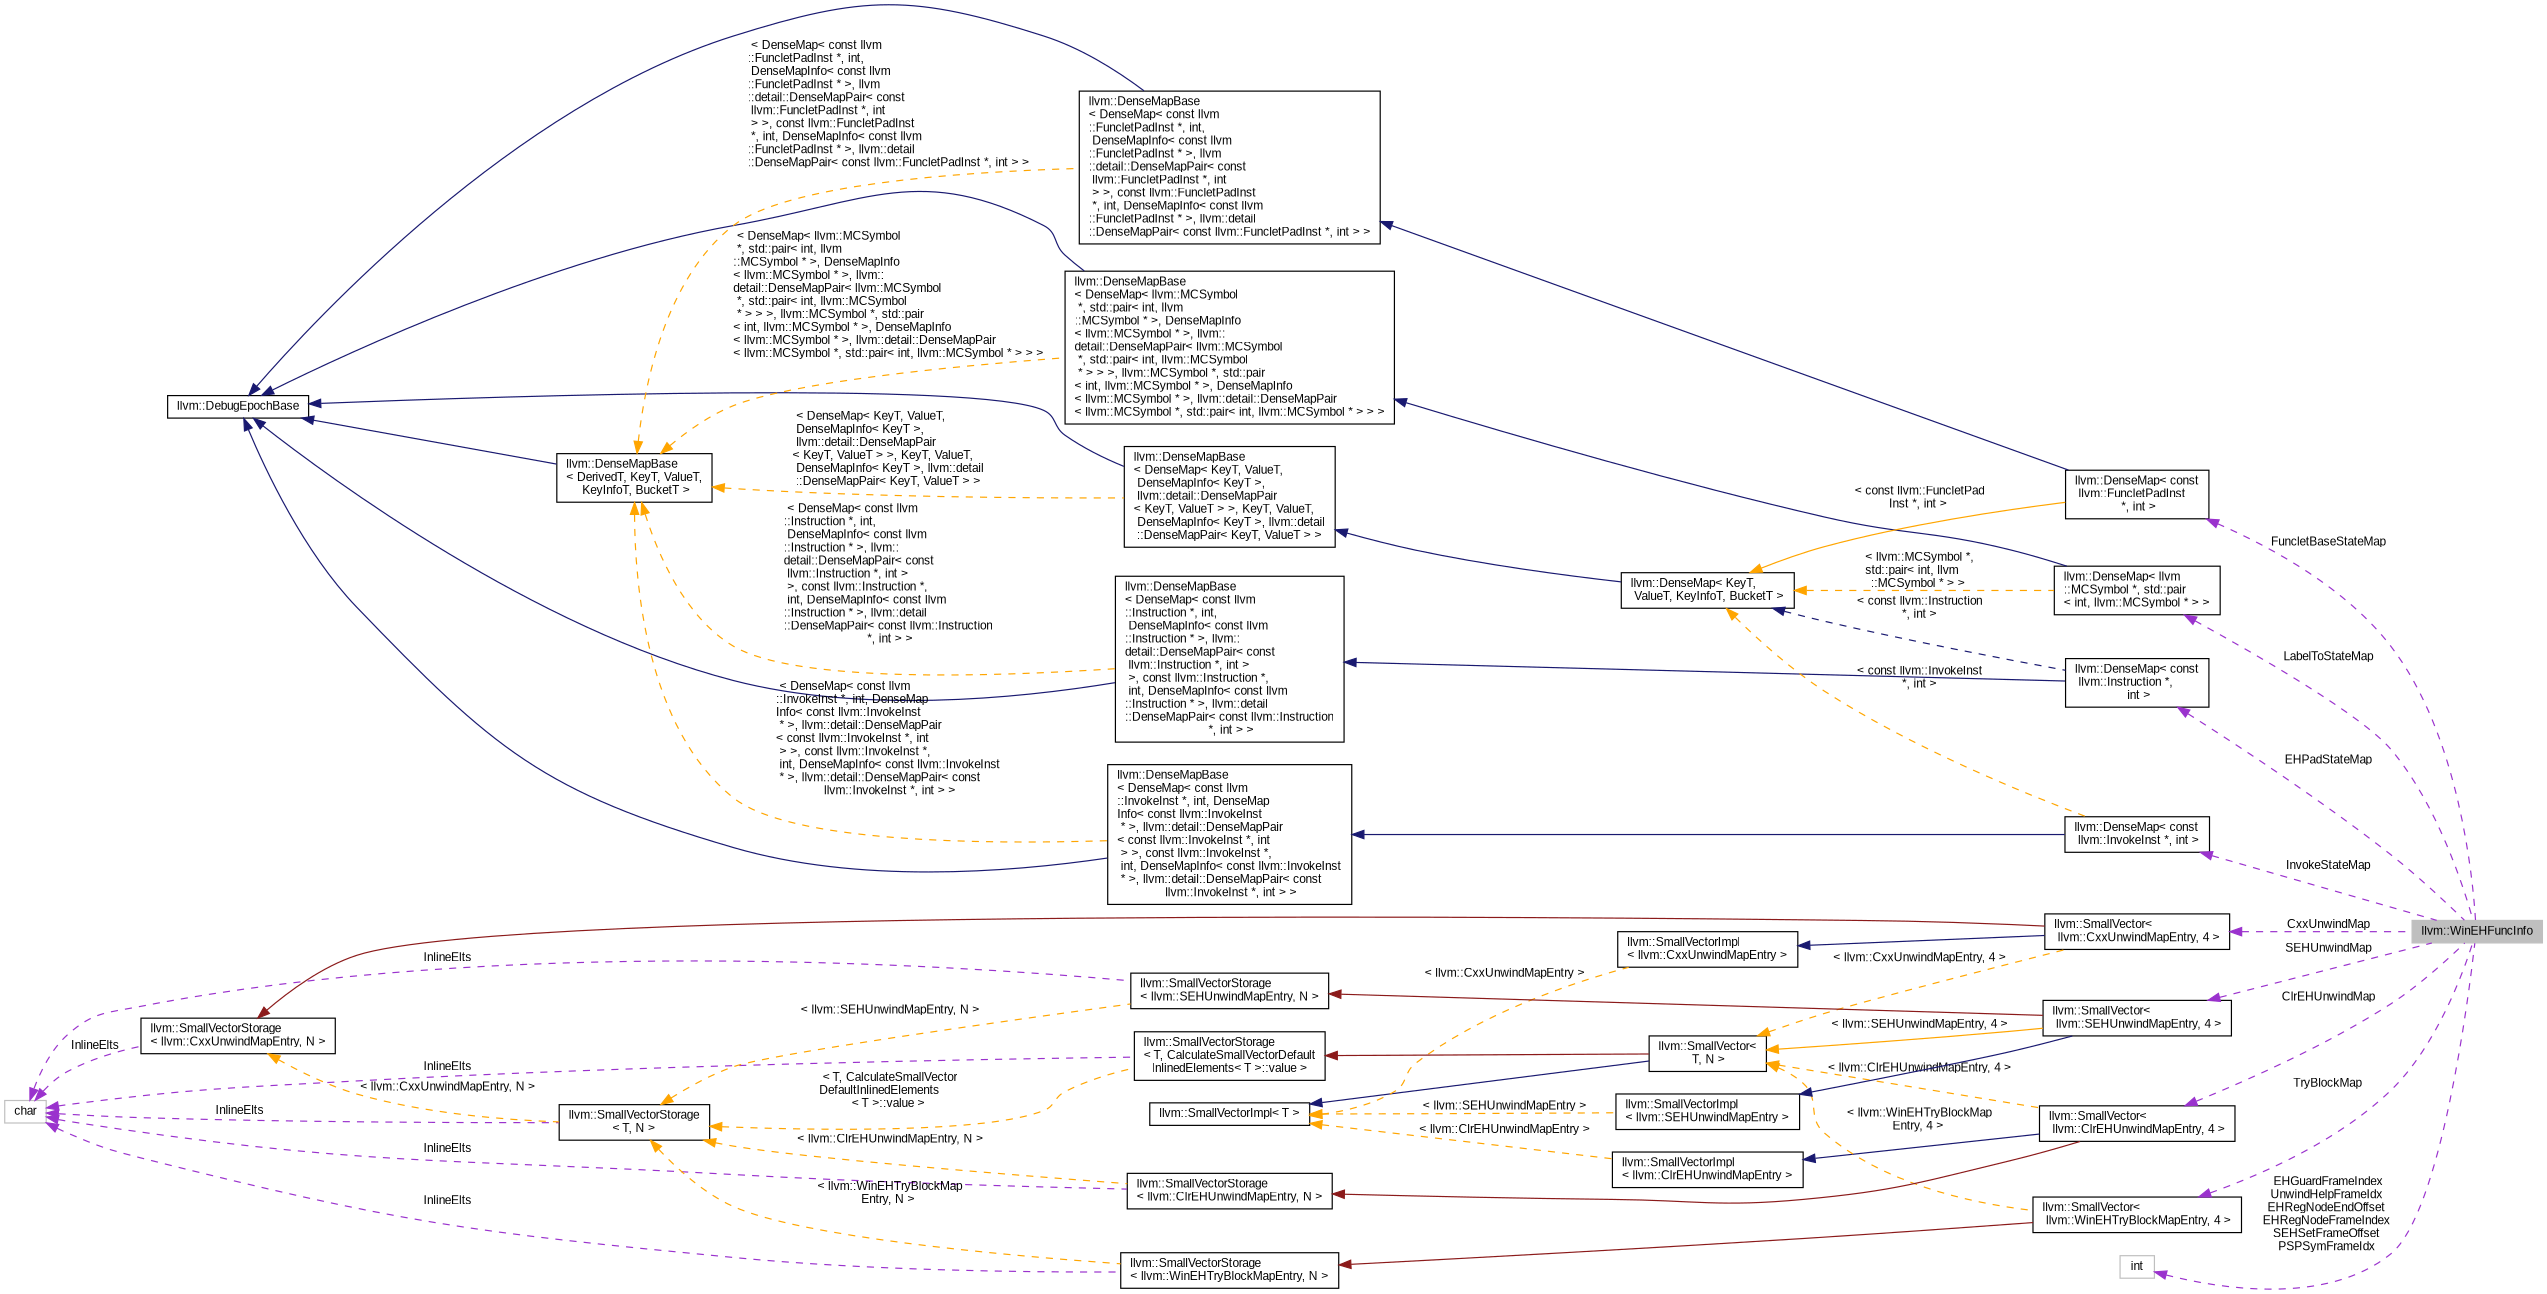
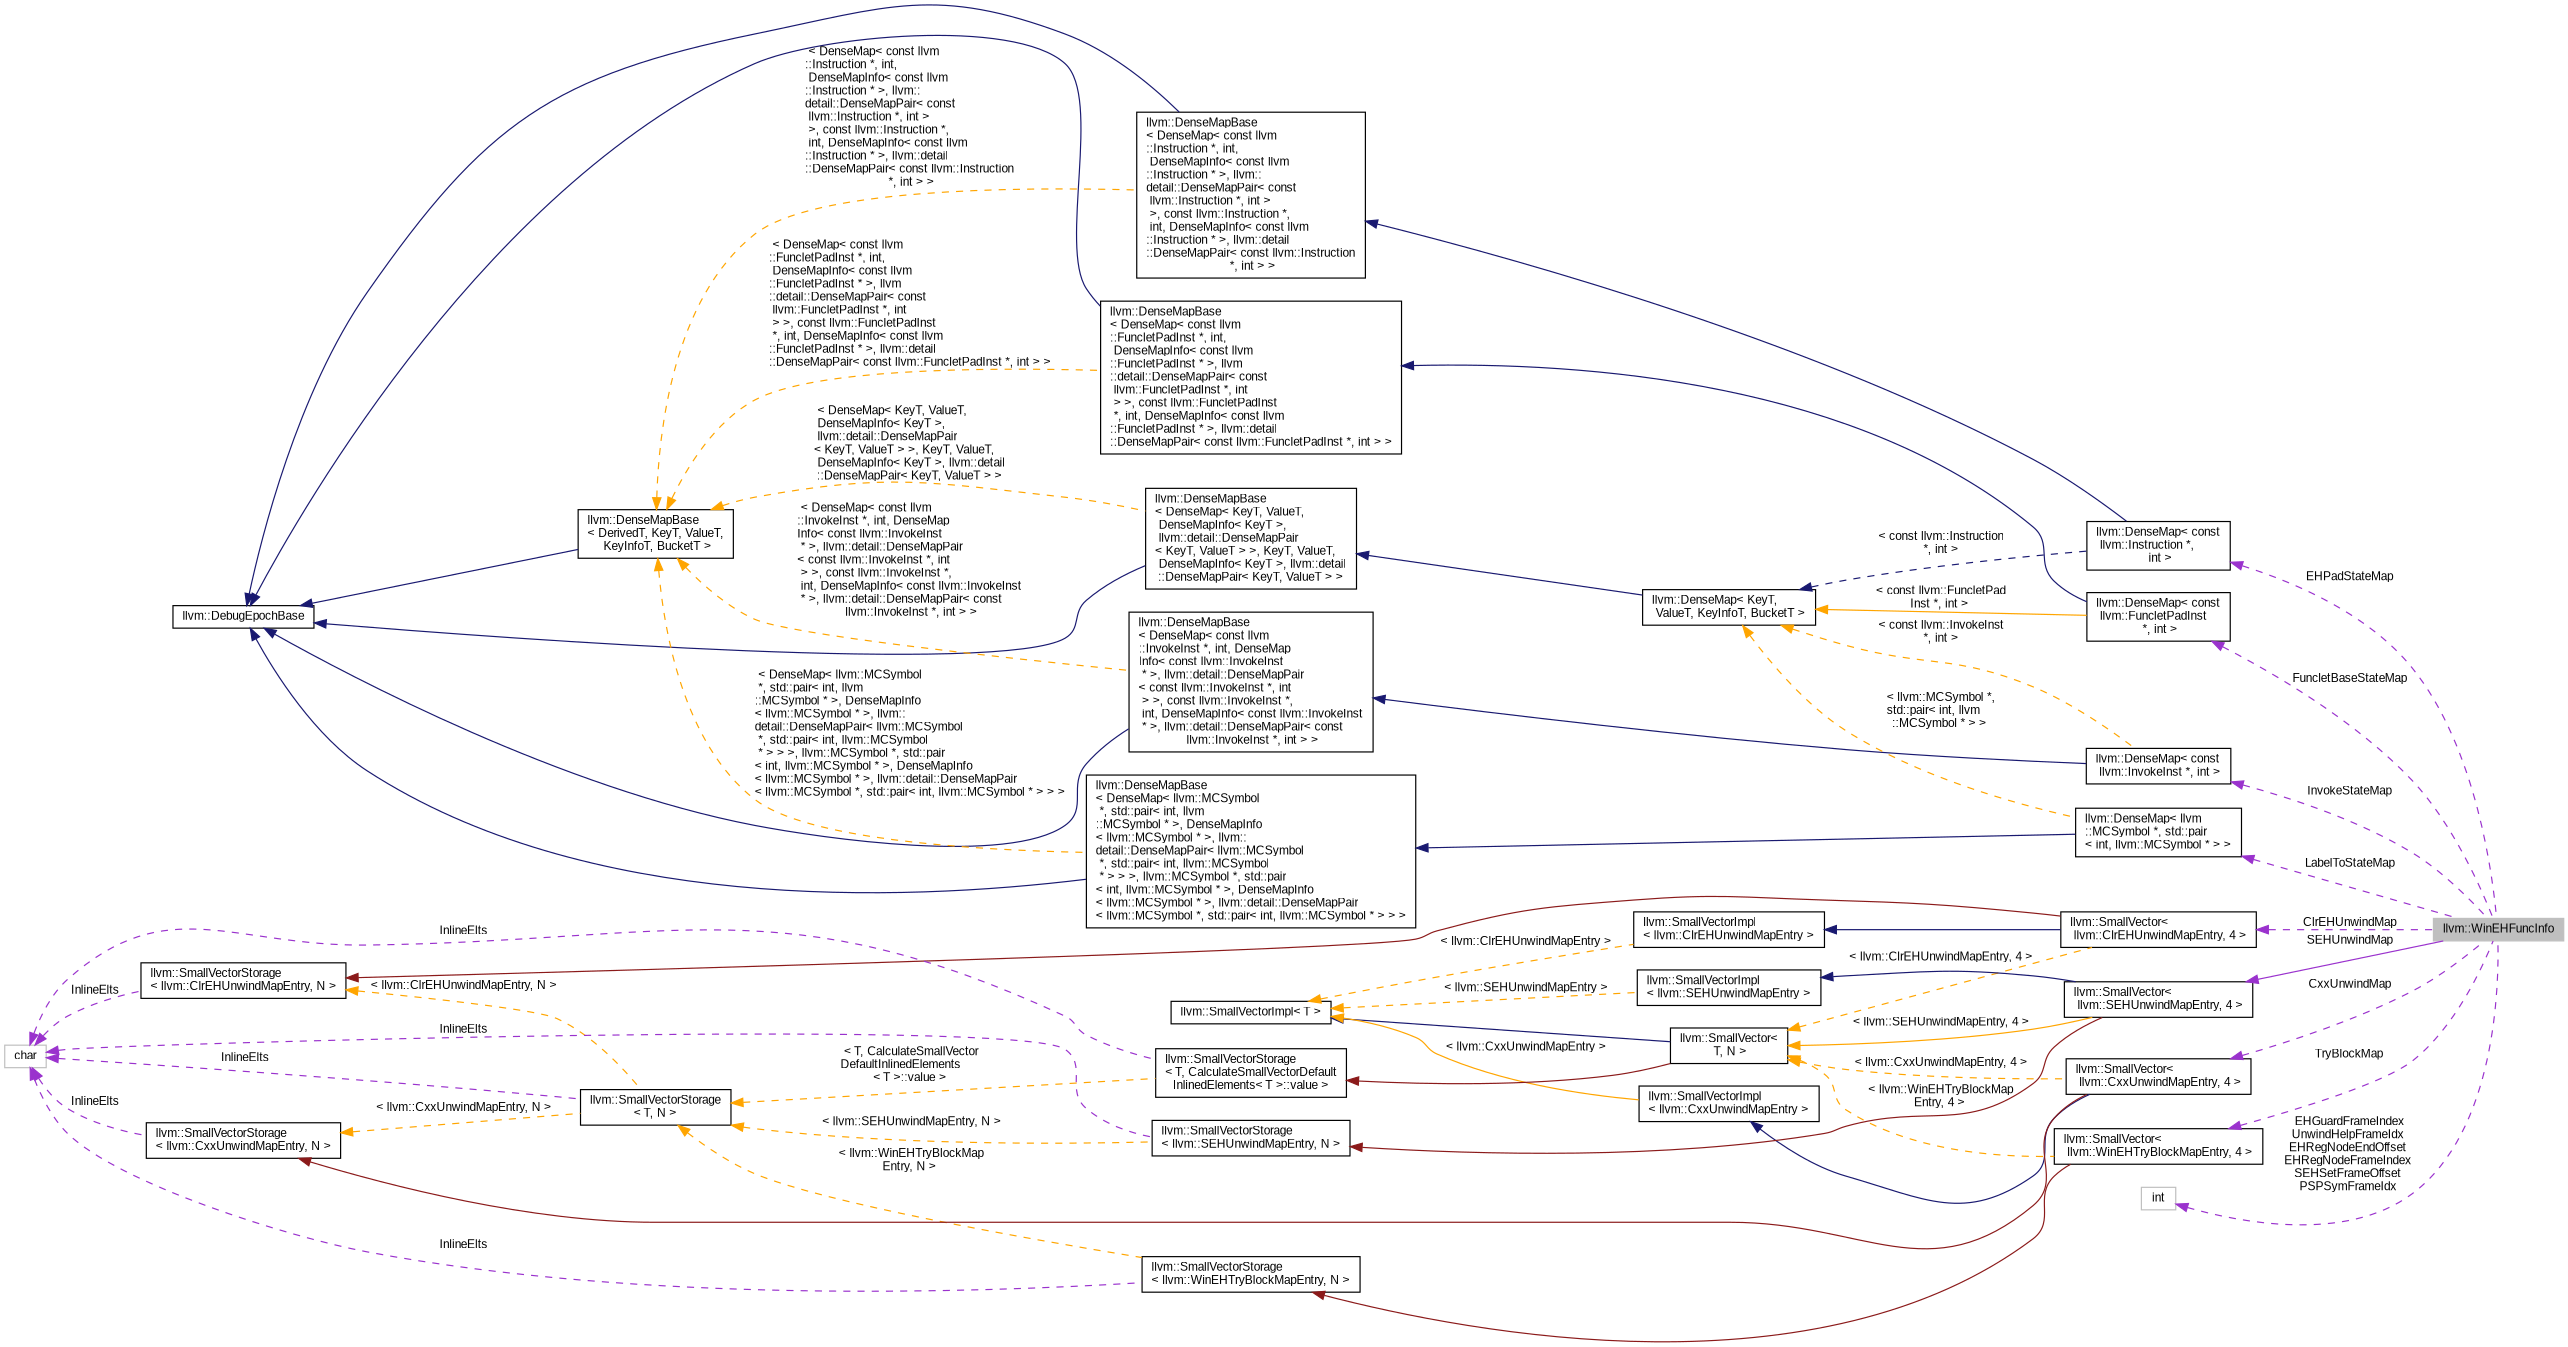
edge "llvm::WinEHFuncInfo" -> "llvm::SmallVector< llvm::SEHUnwindMapEntry, 4 >": style dashed -> solid
edge "llvm::SmallVectorImpl < llvm::CxxUnwindMapEntry >" -> "llvm::SmallVectorImpl< T >": style dashed -> solid
edge "llvm::SmallVectorStorage < llvm::ClrEHUnwindMapEntry, N >" -> "llvm::SmallVectorStorage < T, N >": reversed
